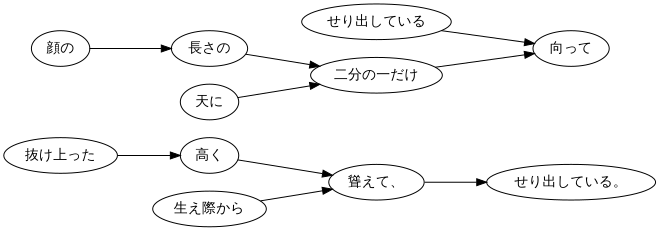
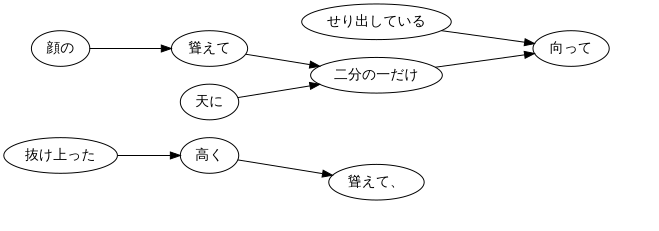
node "長さの": label "長さの" -> "聳えて"
node "せり出している。": removed
node "生え際から": removed
